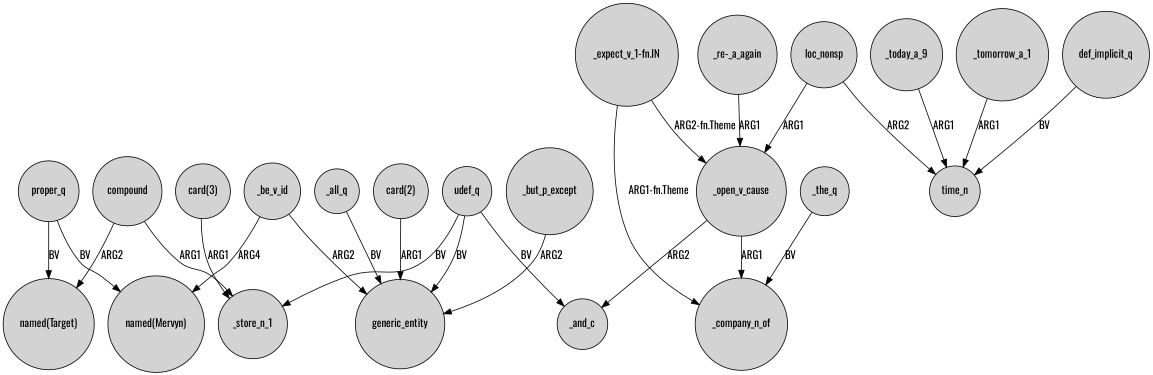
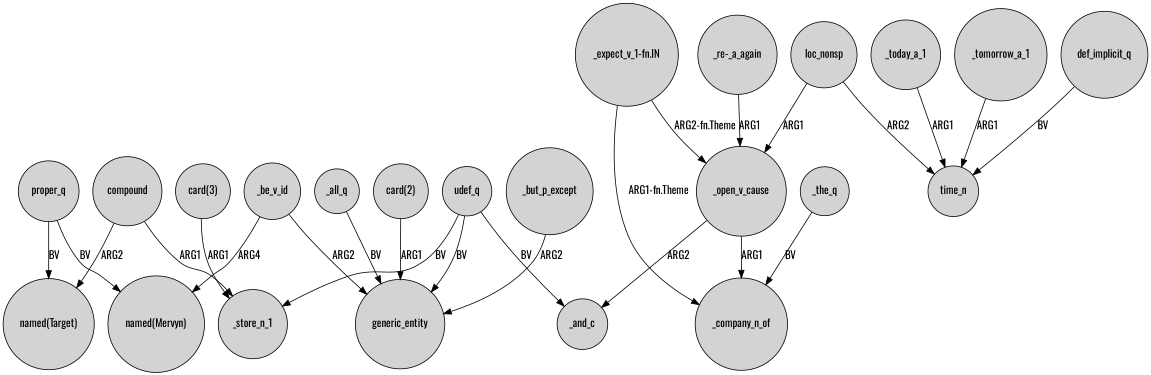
node "_today_a_9": label "_today_a_9" -> "_today_a_1"
